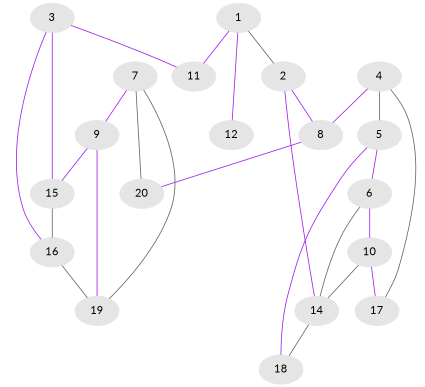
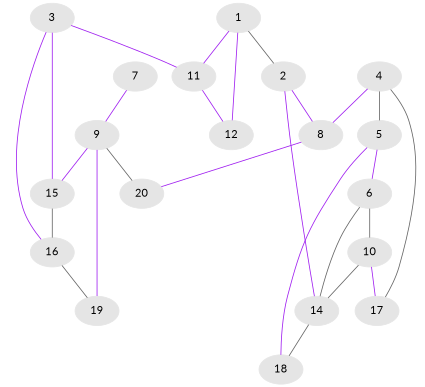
edge "11" -- "12": added
edge "7" -- "20": now "9" -- "20"
edge "7" -- "19": removed
edge "6" -- "10": color purple -> gray40
